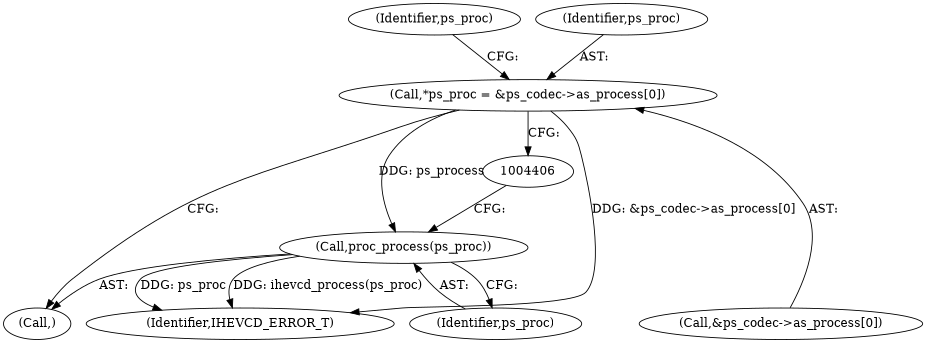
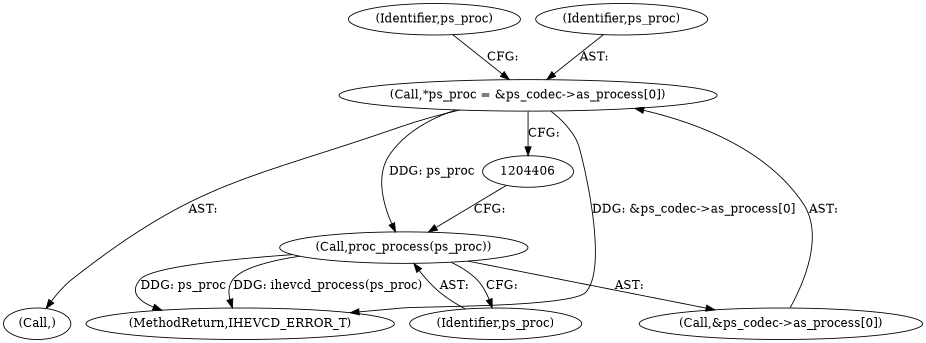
edge "(Call,*ps_proc = &ps_codec->as_process[0])" -> "(Call,proc_process(ps_proc))": label "DDG: ps_process" -> "DDG: ps_proc"
node "1004406": label "1004406" -> "1204406"
edge "(Call,*ps_proc = &ps_codec->as_process[0])" -> "(Call,)": label "CFG: " -> "AST: "
edge "(Call,proc_process(ps_proc))" -> "(Call,)": now "(Call,proc_process(ps_proc))" -> "(Call,&ps_codec->as_process[0])"
node "(Identifier,IHEVCD_ERROR_T)": label "(Identifier,IHEVCD_ERROR_T)" -> "(MethodReturn,IHEVCD_ERROR_T)"
